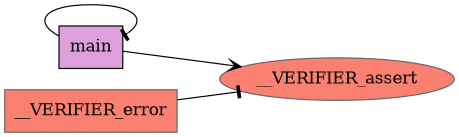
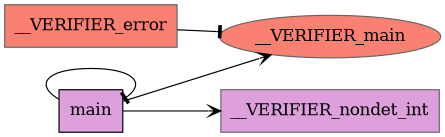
node "__VERIFIER_assert": label "__VERIFIER_assert" -> "__VERIFIER_main"
node "__VERIFIER_nondet_int": added
